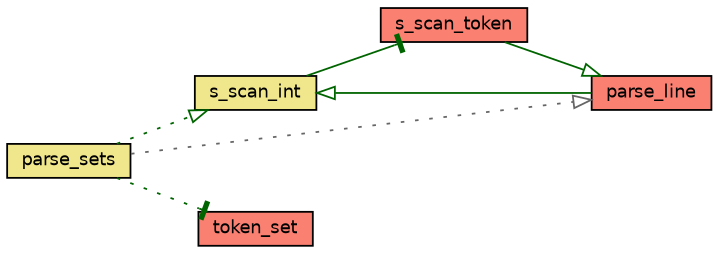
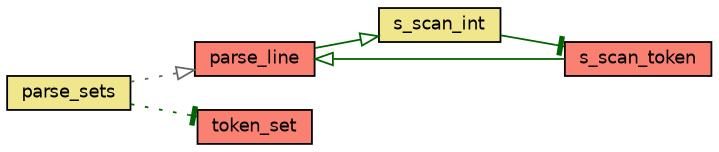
edge "parse_sets" -> "s_scan_int": removed
